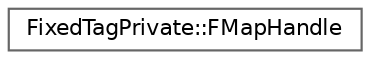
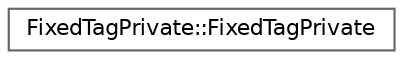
node "FixedTagPrivate::FMapHandle": label "FixedTagPrivate::FMapHandle" -> "FixedTagPrivate::FixedTagPrivate"
